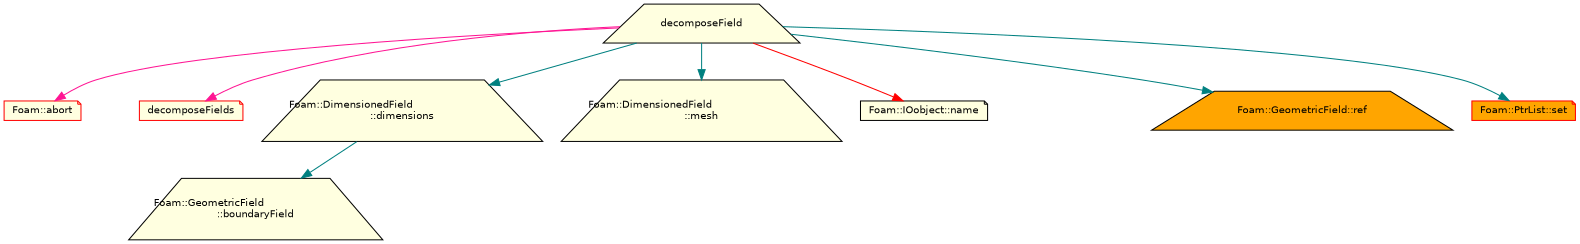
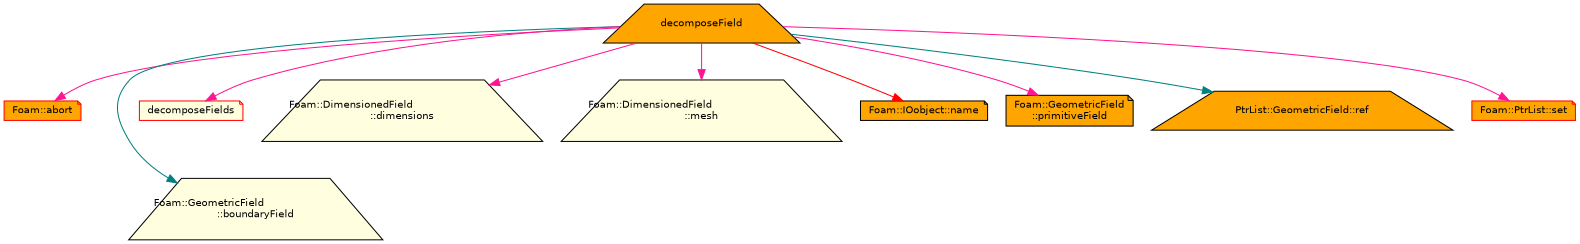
node "decomposeField": fillcolor lightyellow -> orange
edge "decomposeField" -> "Foam::PtrList::set": color teal -> deeppink
edge "decomposeField" -> "Foam::DimensionedField ::mesh": color teal -> deeppink
edge "decomposeField" -> "Foam::DimensionedField ::dimensions": color teal -> deeppink
node "Foam::abort": fillcolor lightyellow -> orange
node "Foam::IOobject::name": fillcolor lightyellow -> orange
node "Foam::GeometricField ::primitiveField": added
node "Foam::GeometricField::ref": label "Foam::GeometricField::ref" -> "PtrList::GeometricField::ref"
edge "Foam::DimensionedField ::dimensions" -> "Foam::GeometricField ::boundaryField": now "decomposeField" -> "Foam::GeometricField ::boundaryField"
